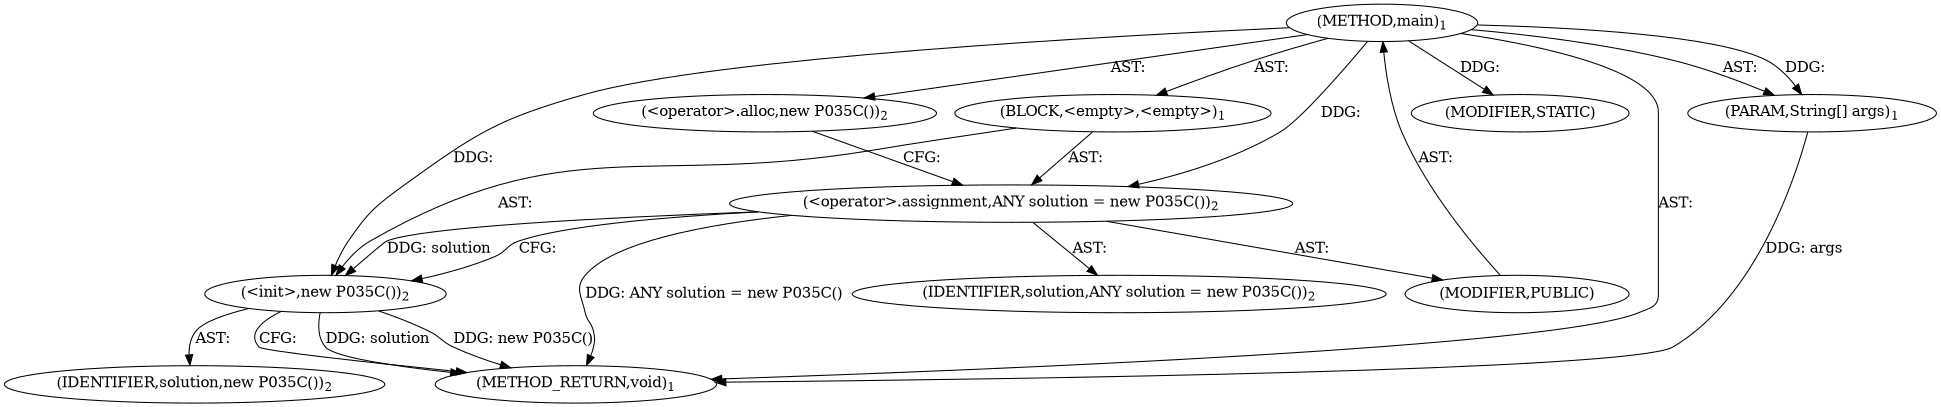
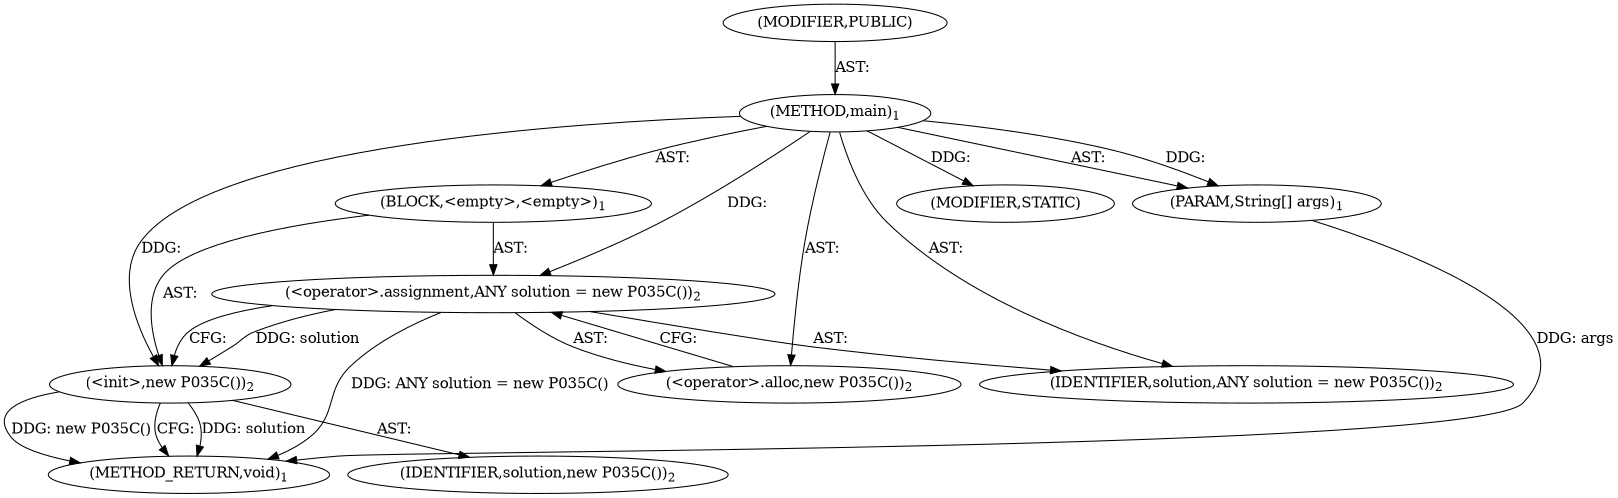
edge "(<operator>.assignment,ANY solution = new P035C())" -> "(MODIFIER,PUBLIC)": now "(<operator>.assignment,ANY solution = new P035C())" -> "(<operator>.alloc,new P035C())"
edge "(METHOD,main)" -> "(METHOD_RETURN,void)": now "(METHOD,main)" -> "(IDENTIFIER,solution,ANY solution = new P035C())"
